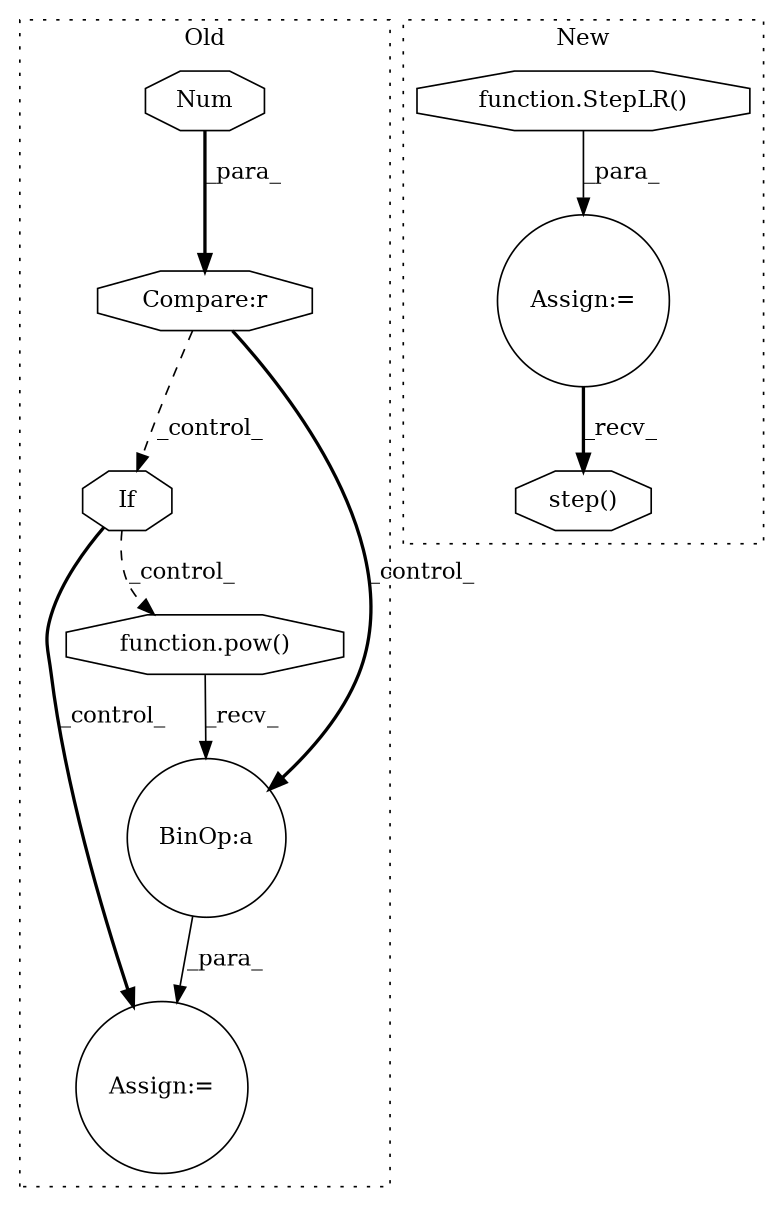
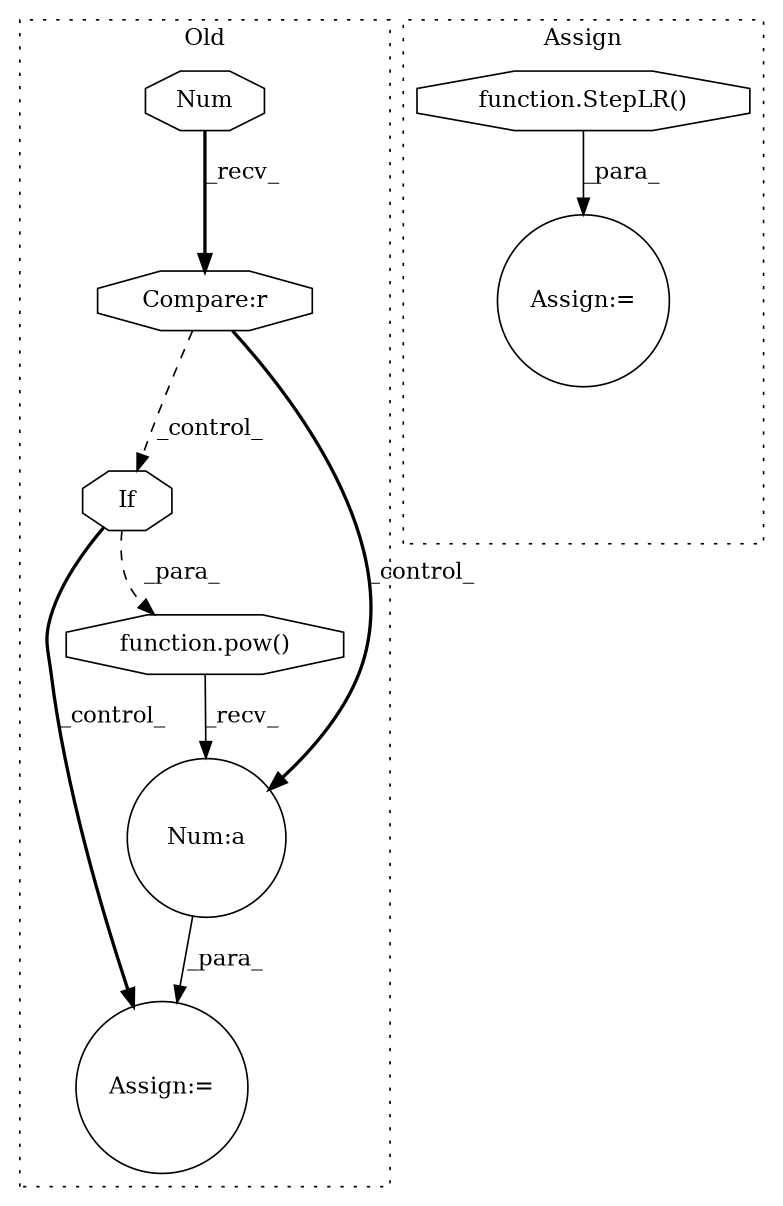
cluster "New": label "New" -> "Assign"
edge "Num" -> "Compare:r": label "_para_" -> "_recv_"
node "step()": removed
edge "If" -> "function.pow()": label "_control_" -> "_para_"
node "BinOp:a": label "BinOp:a" -> "Num:a"
